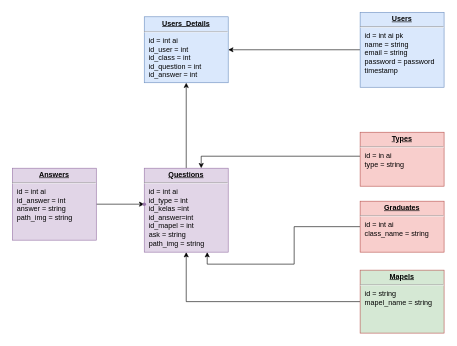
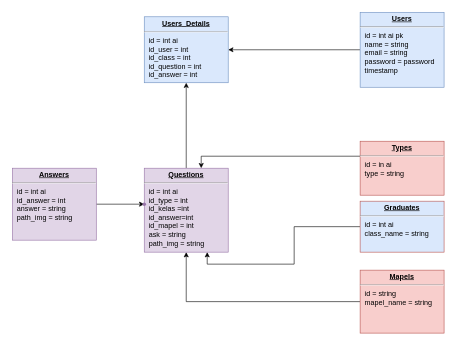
node "Types id = in ai type = string": moved (402, 159) -> (402, 168)
node "Graduates id = int ai class_name = string": fillcolor #f8cecc -> #dae8fc
node "Mapels id = string mapel_name = string": fillcolor #d5e8d4 -> #f8cecc
